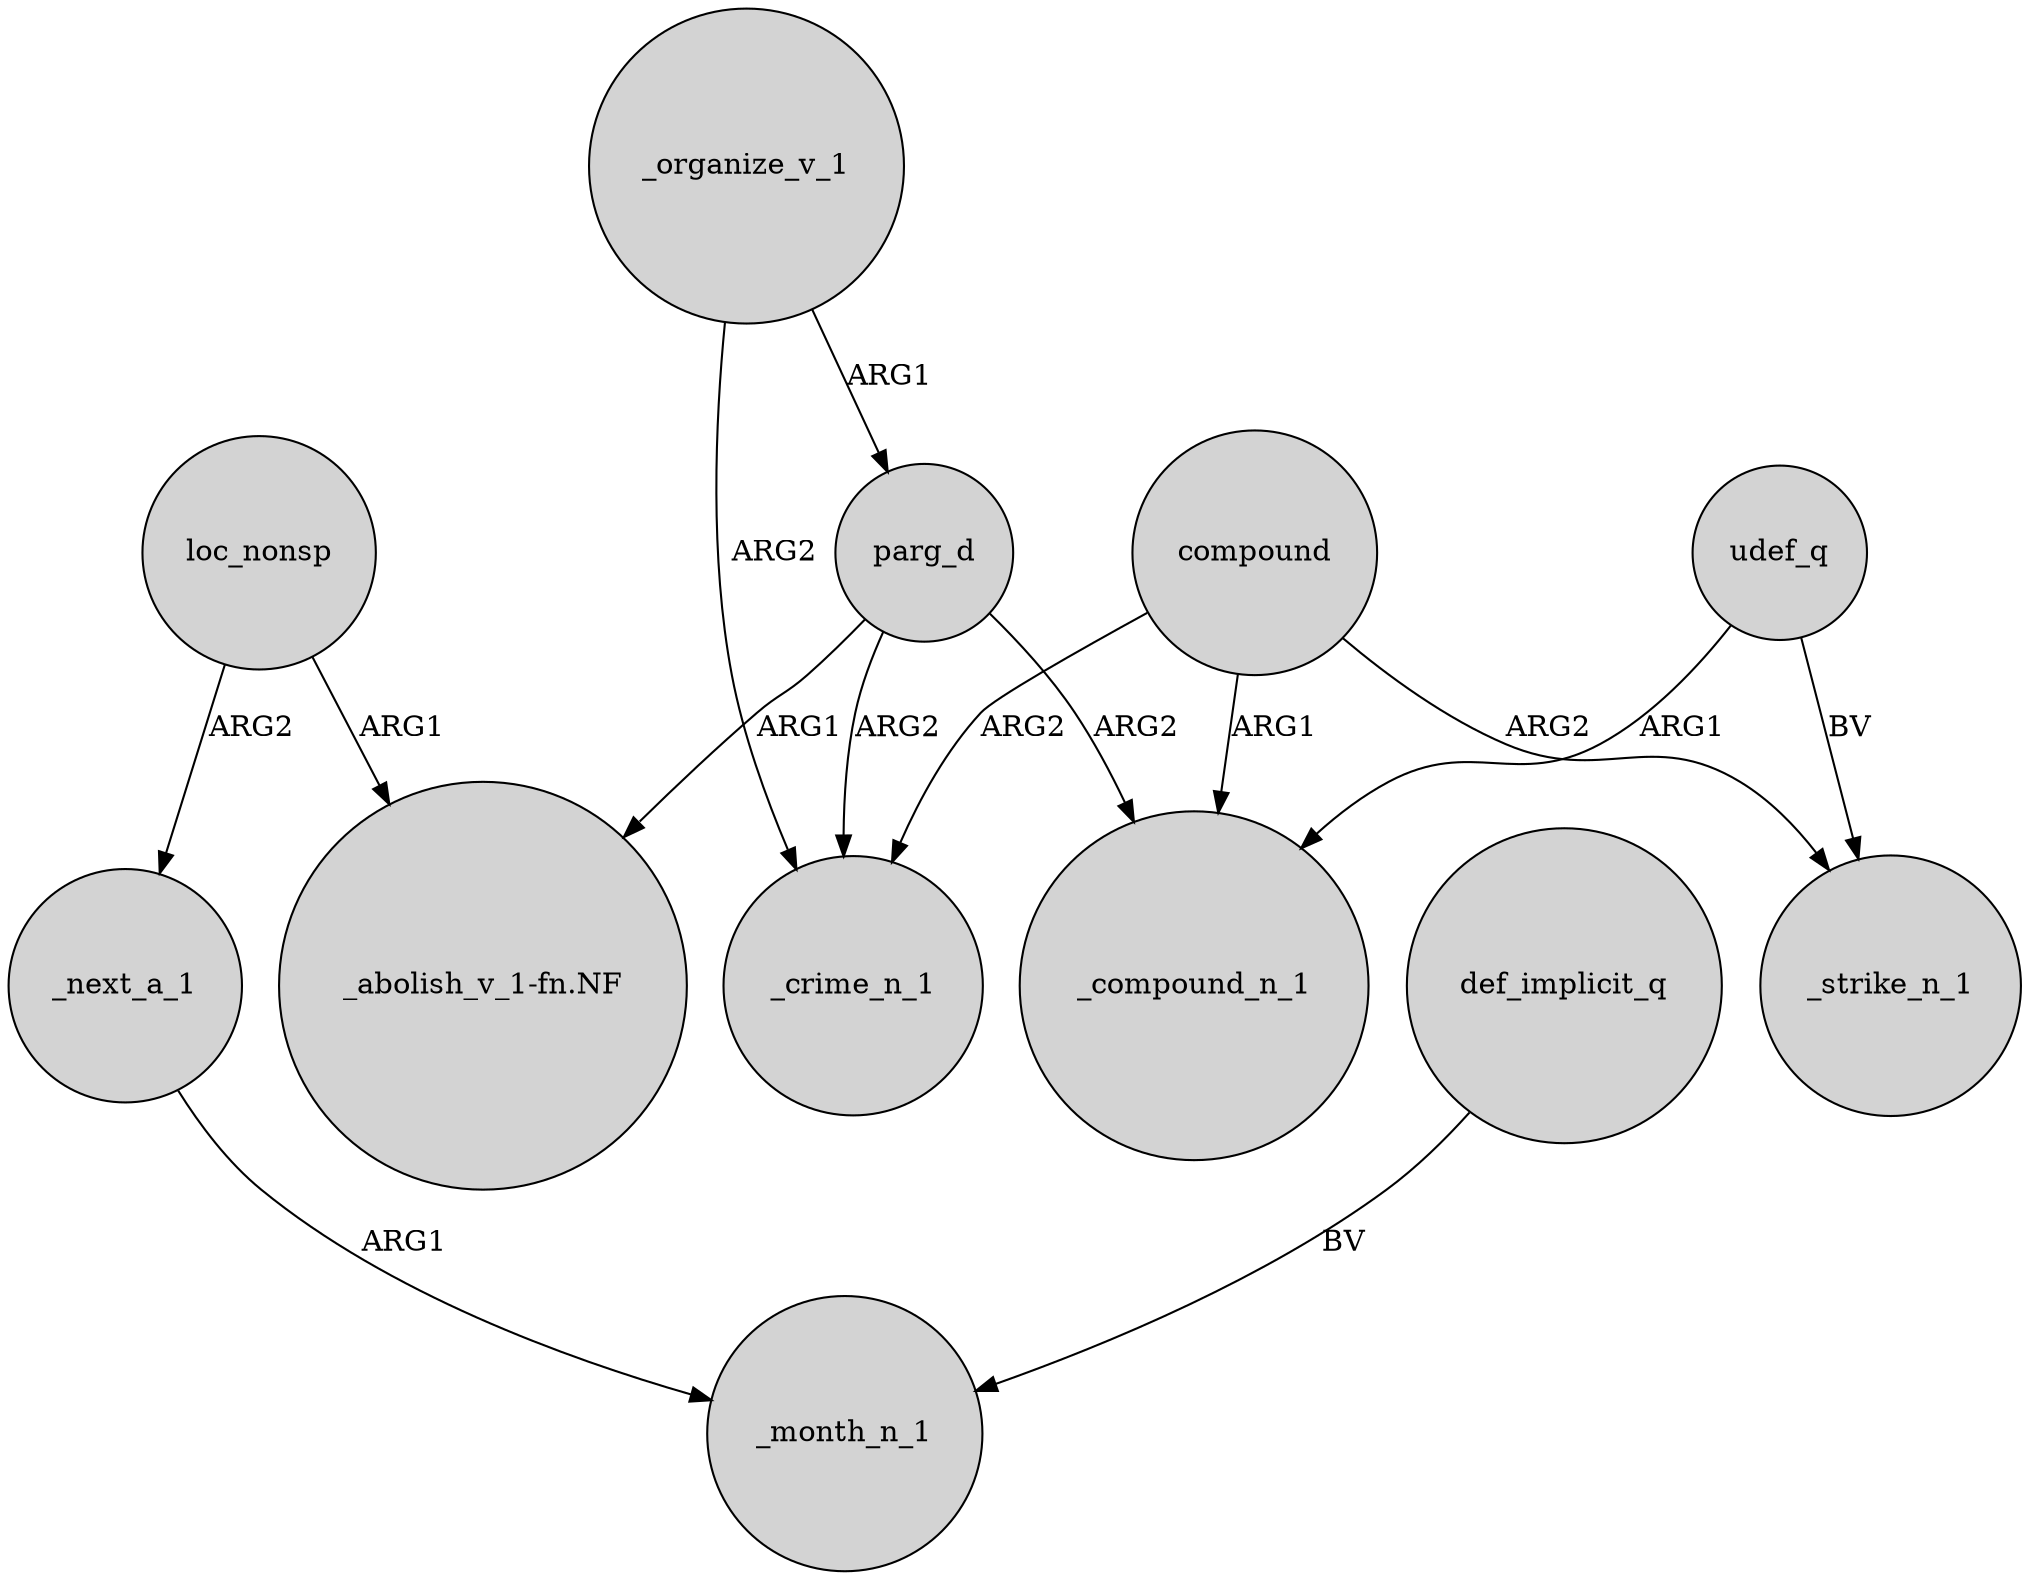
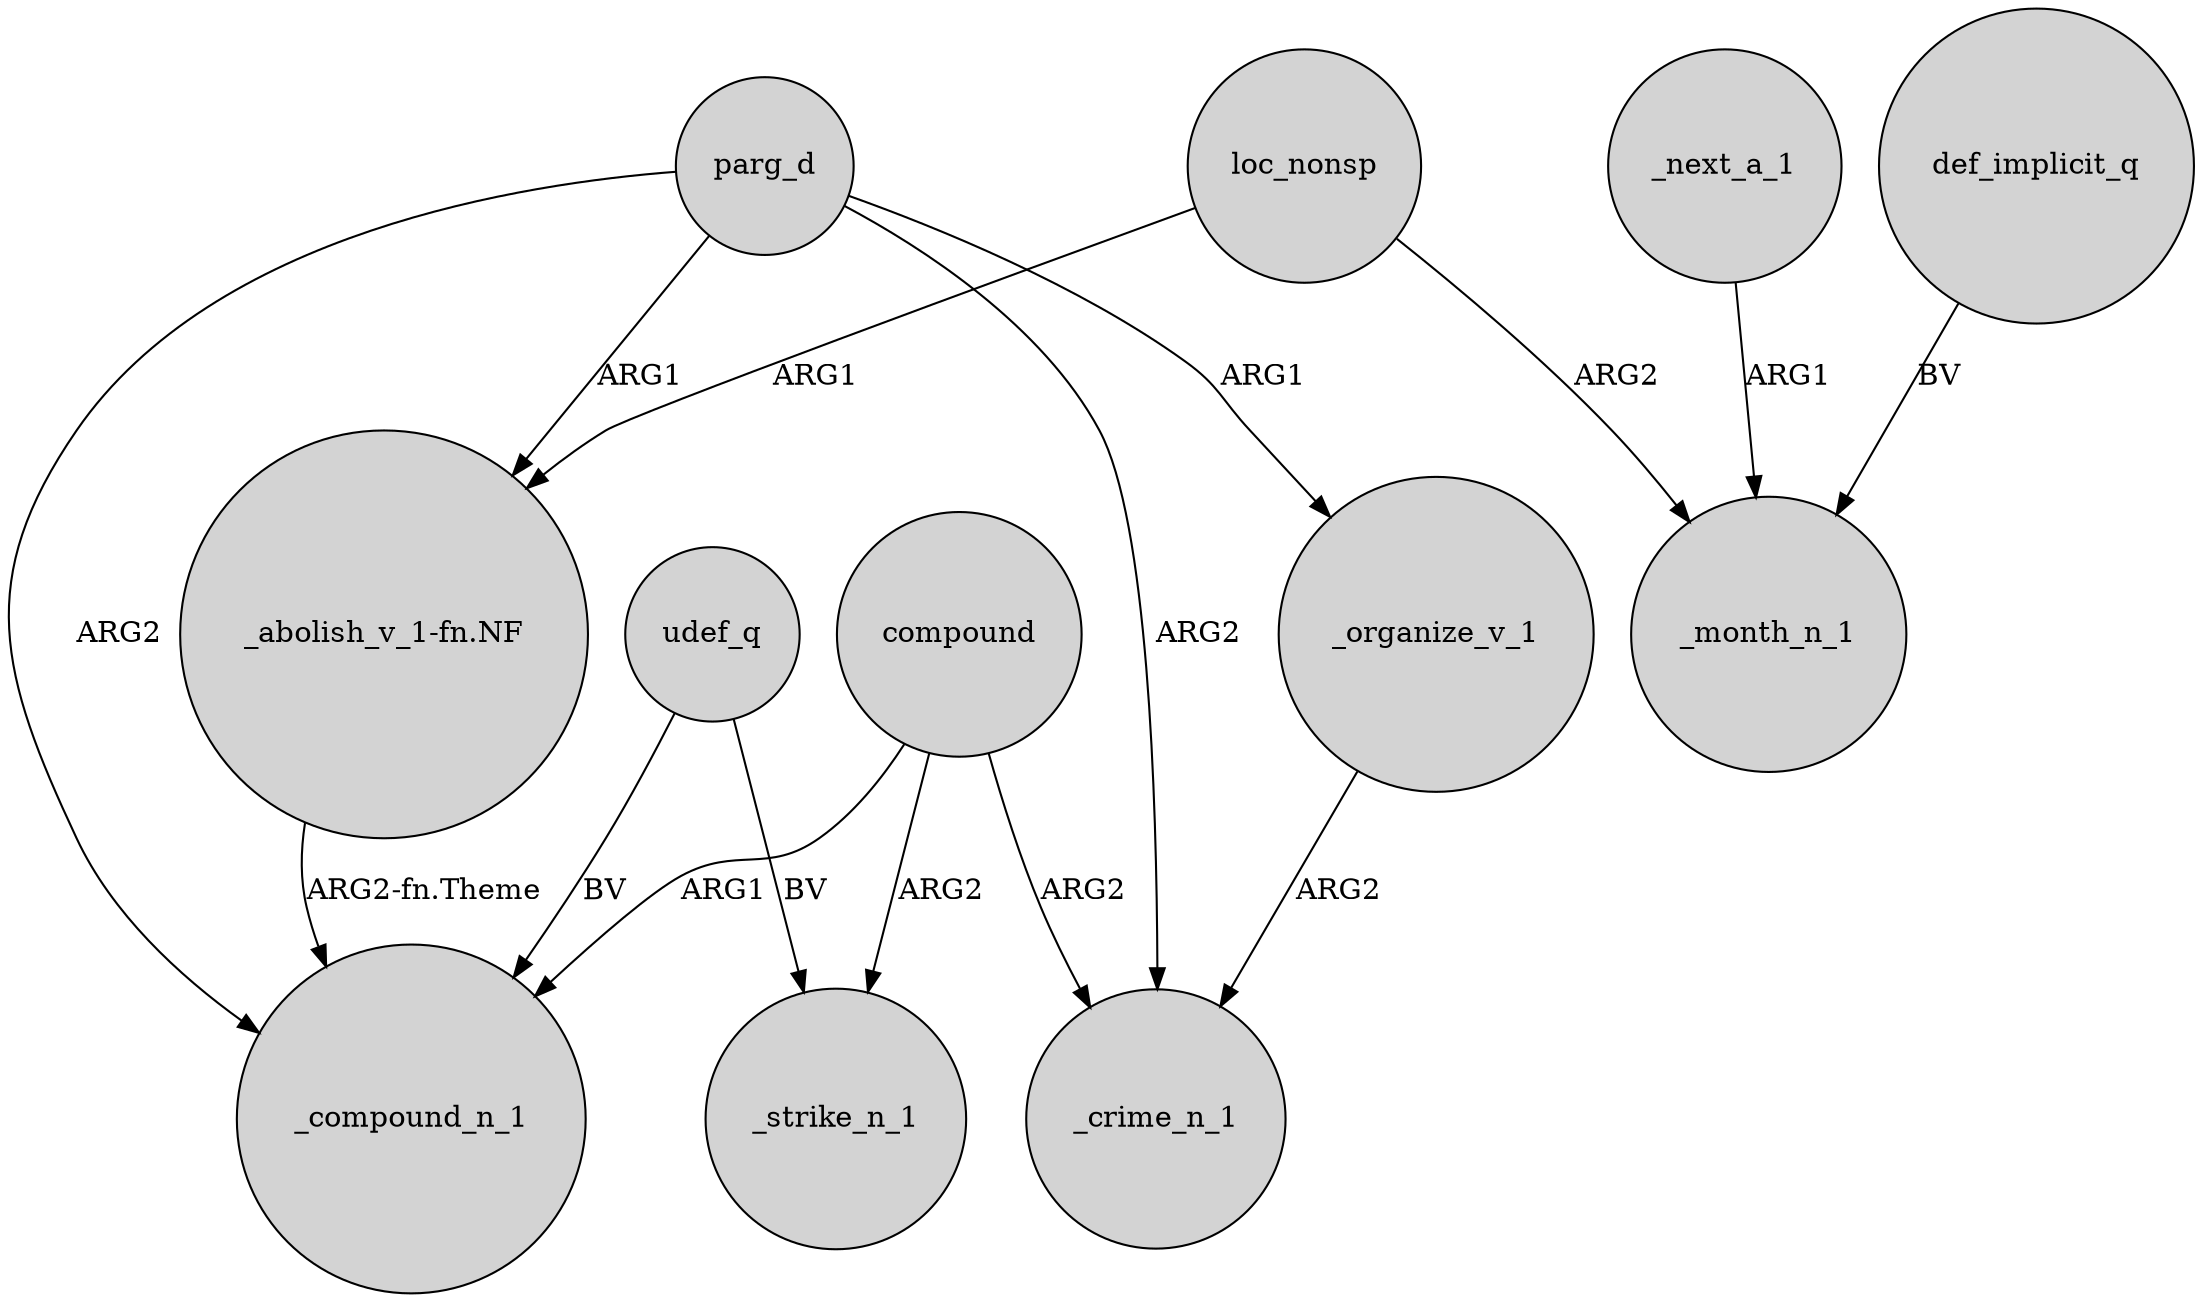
edge "_organize_v_1" -> "parg_d": reversed
edge "udef_q" -> "_compound_n_1": label "ARG1" -> "BV"
edge "loc_nonsp" -> "_next_a_1": now "loc_nonsp" -> "_month_n_1"
edge "_abolish_v_1-fn.NF" -> "_compound_n_1": added, label "ARG2-fn.Theme"
